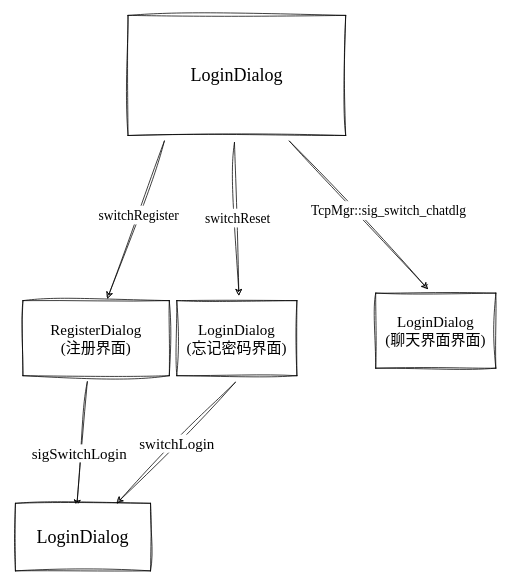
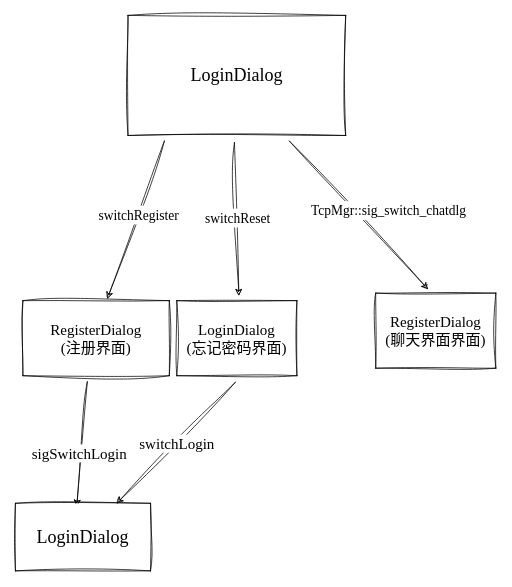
node "LoginDialog (聊天界面界面)": label "LoginDialog (聊天界面界面)" -> "RegisterDialog (聊天界面界面)"
